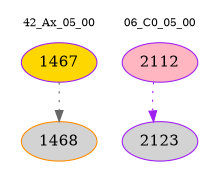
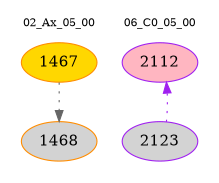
cluster "42_Ax_05_00": label "42_Ax_05_00" -> "02_Ax_05_00"
node "1467": color purple -> darkorange
edge "2112" -> "2123": reversed
